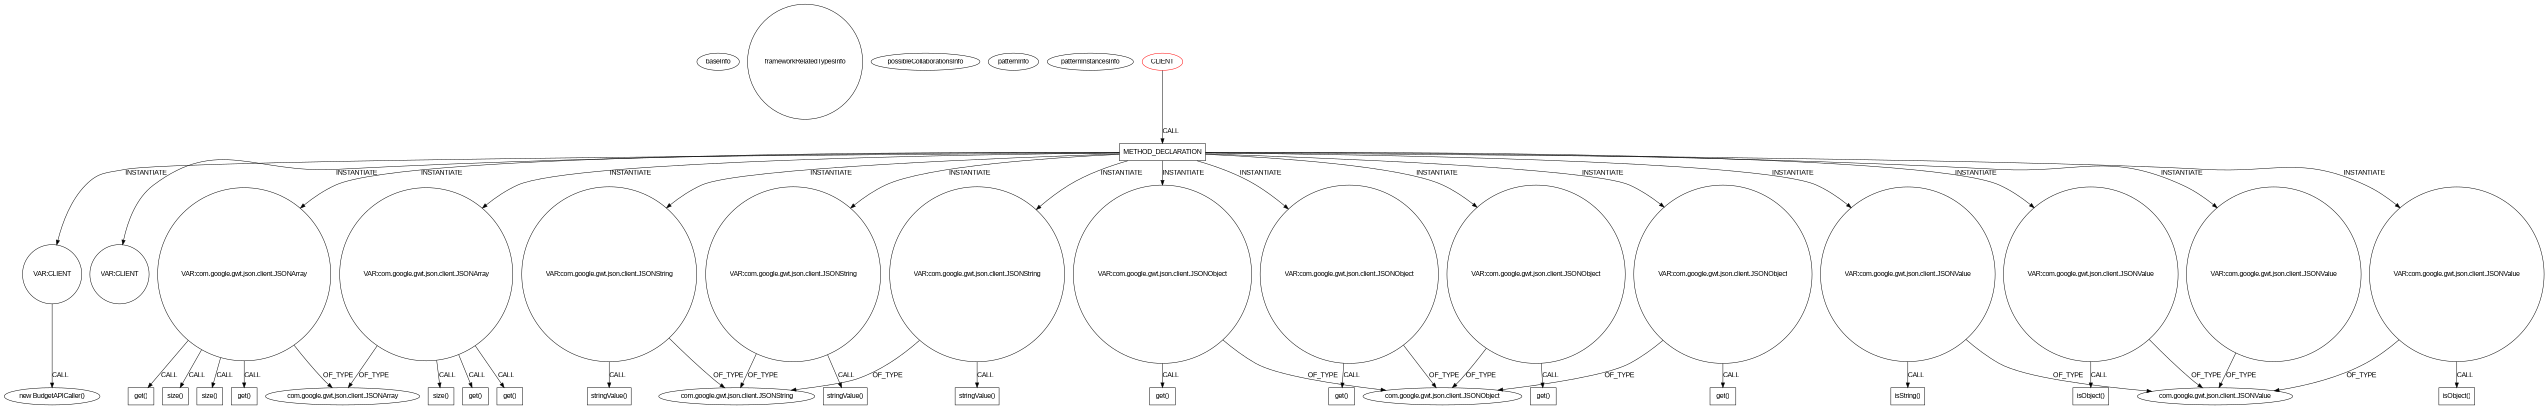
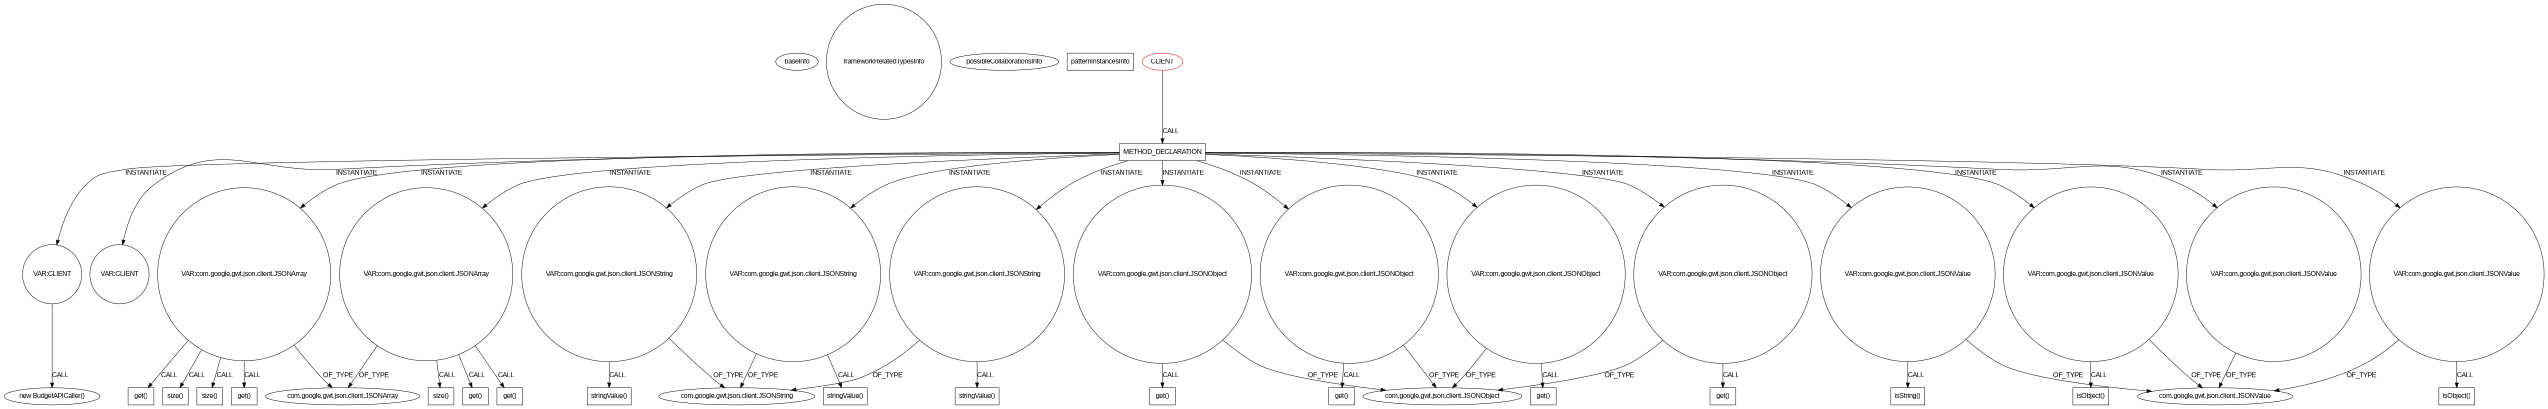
node "patternInfo": removed
node "patternInstancesInfo": shape ellipse -> box
